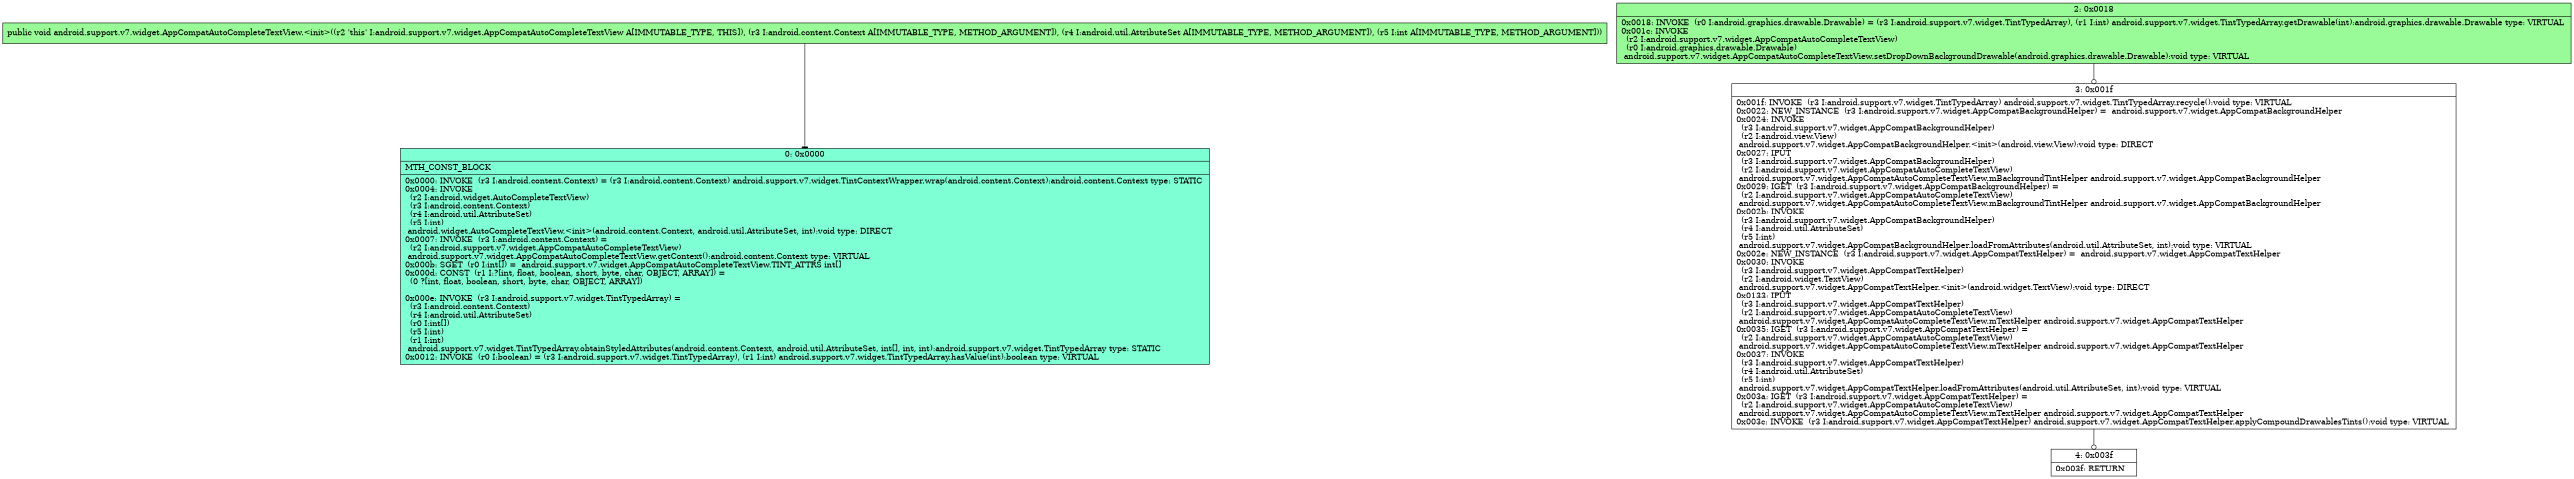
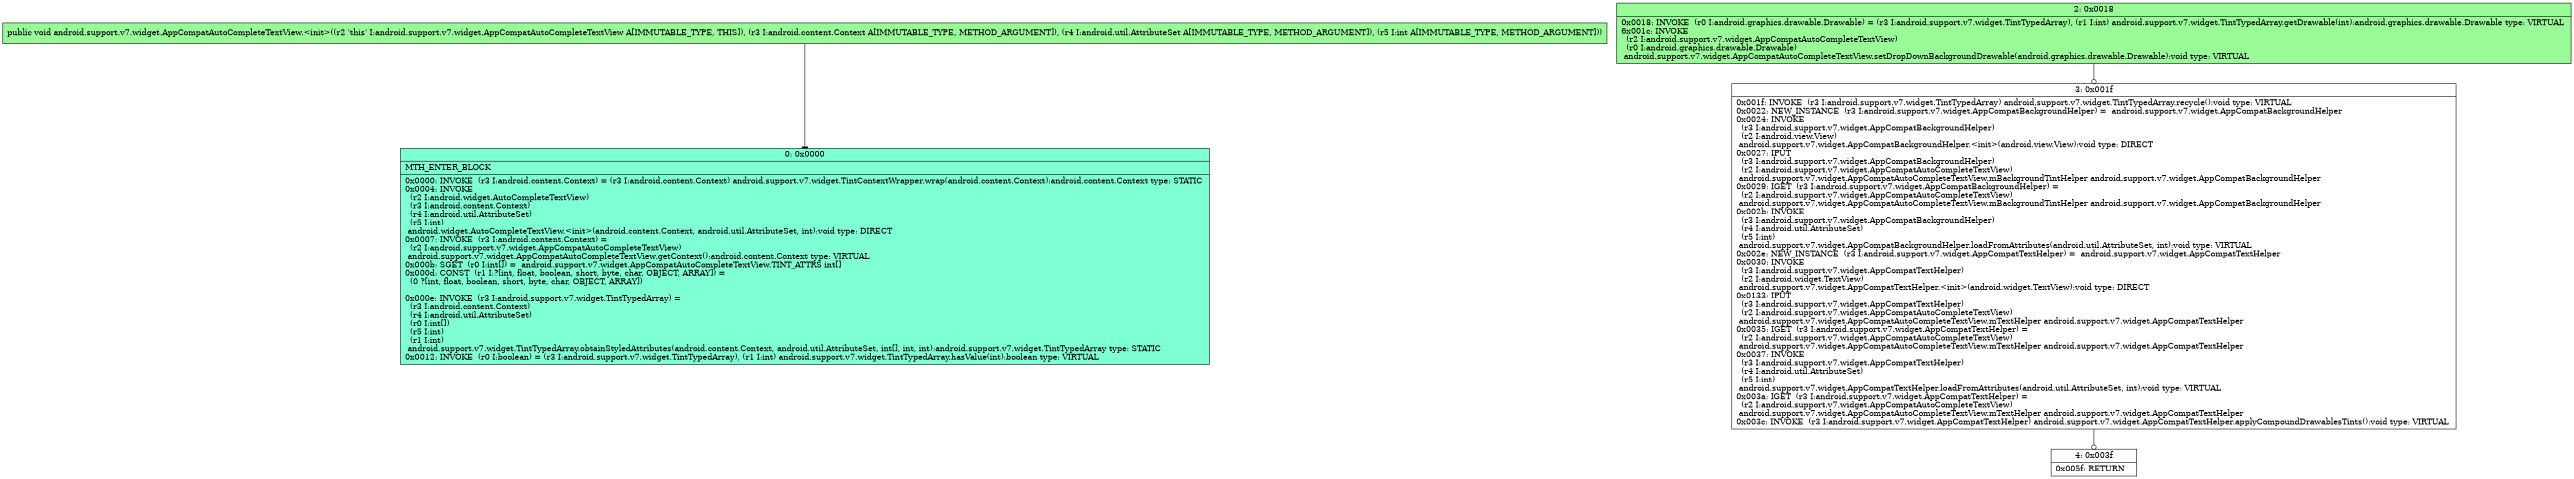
node "2: 0x0018": text "0x001c: INVOKE" -> "6x001c: INVOKE"
node "0: 0x0000": text "MTH_CONST_BLOCK" -> "MTH_ENTER_BLOCK"
node "4: 0x003f": text "0x003f: RETURN" -> "0x005f: RETURN"
